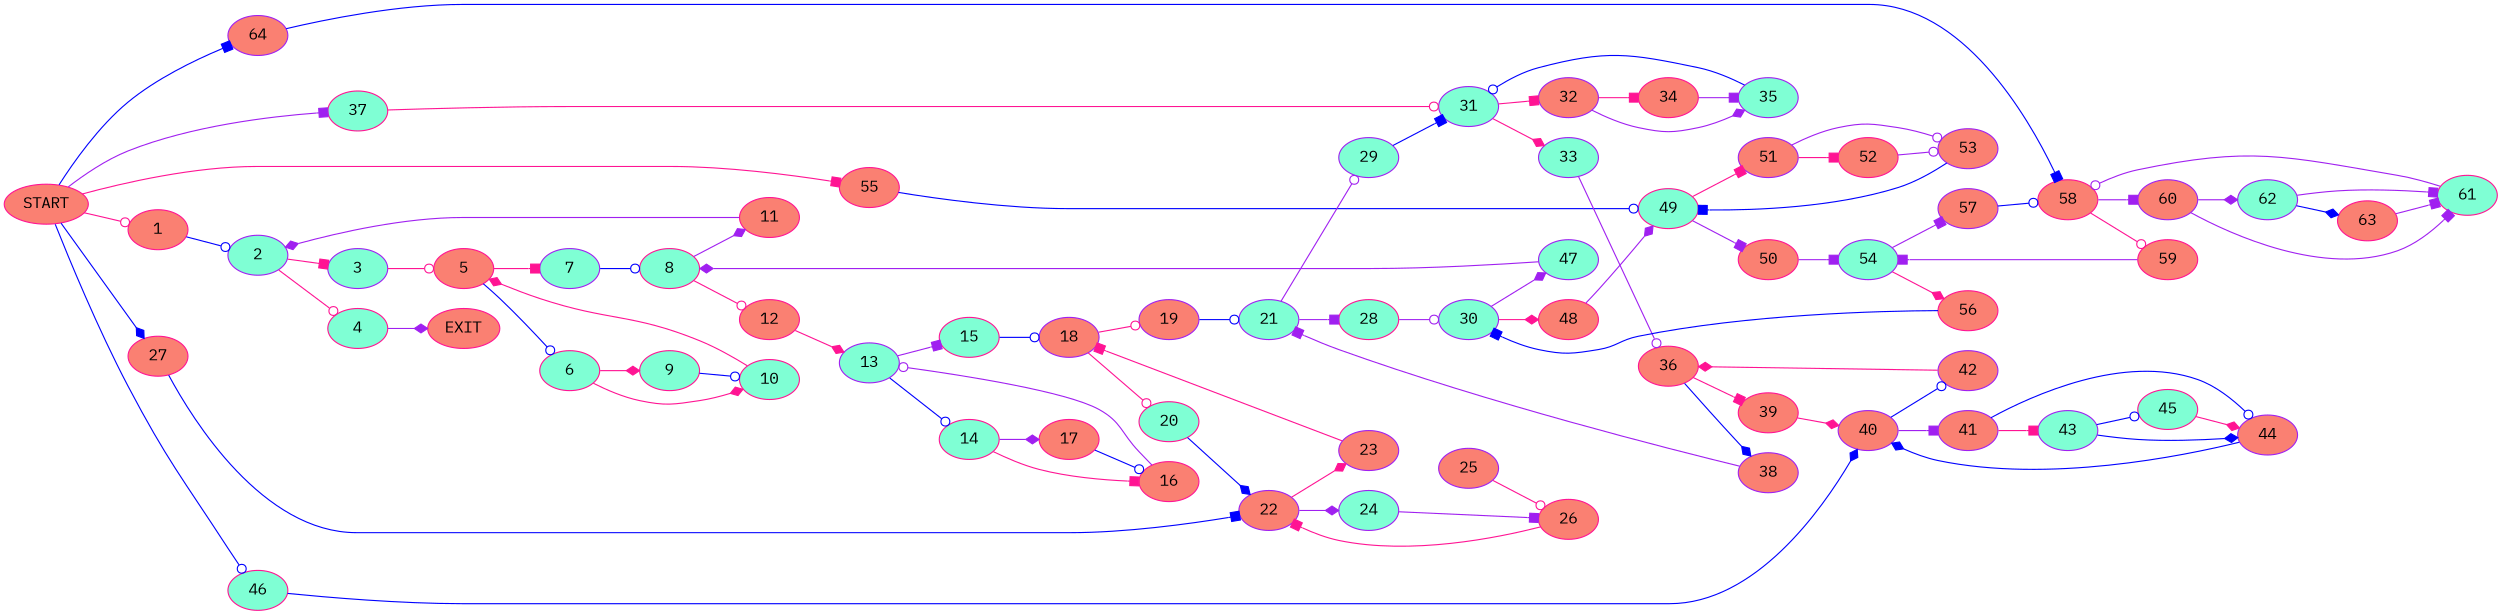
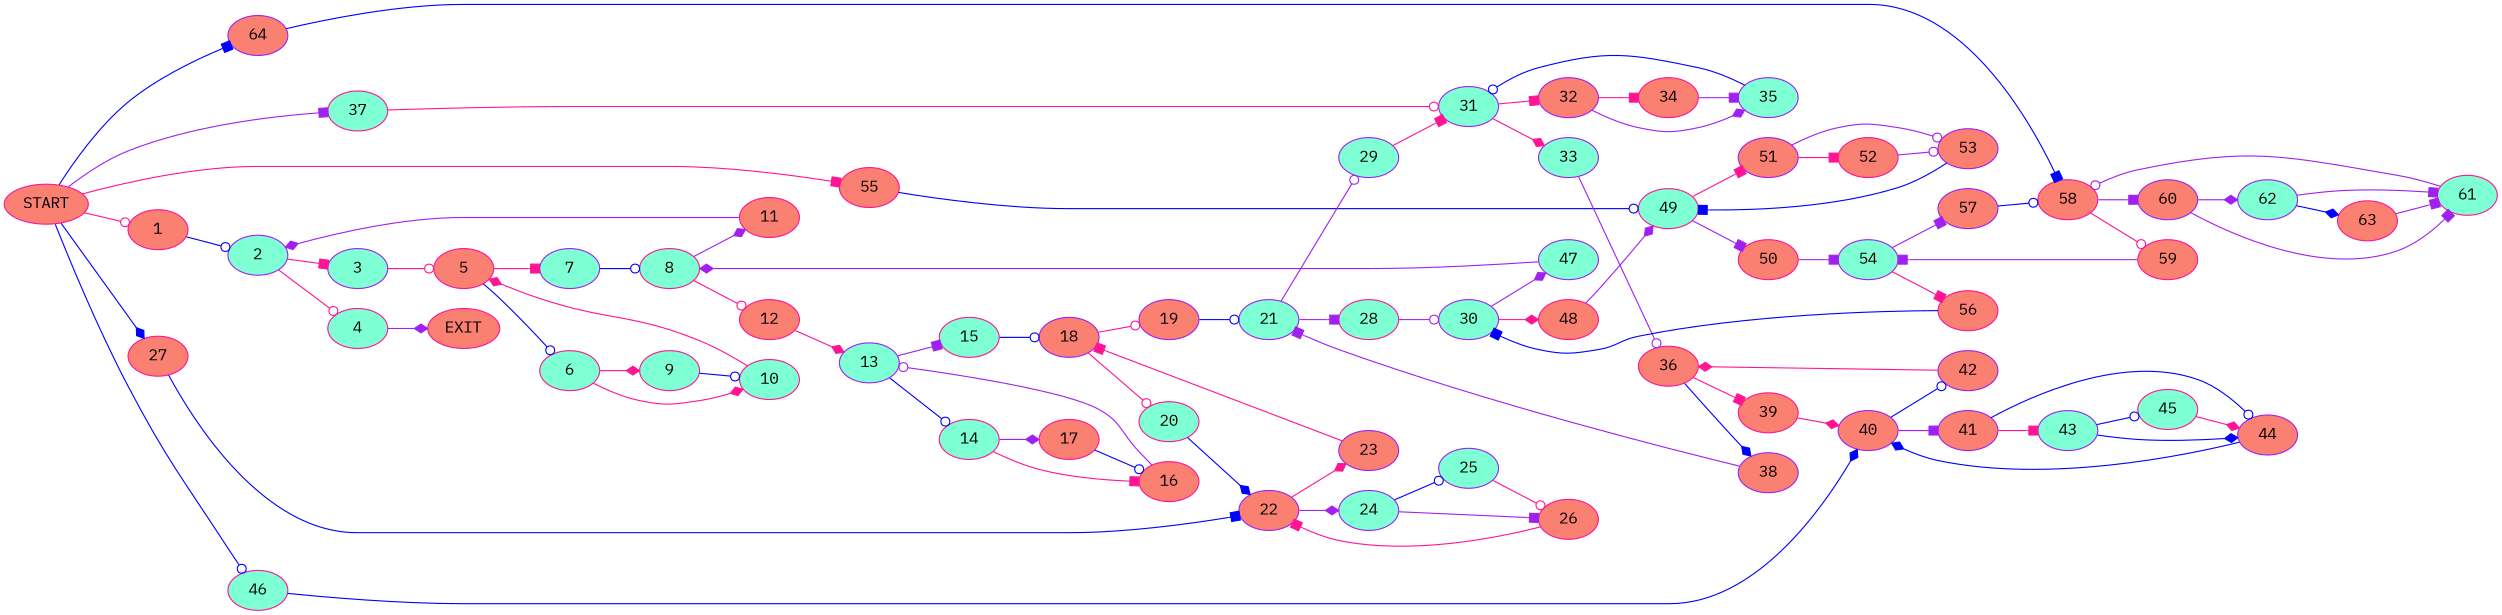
edge "29" -> "31": color blue -> deeppink
edge "54" -> "56": arrowhead diamond -> box
node "25": fillcolor salmon -> aquamarine
edge "24" -> "25": added
